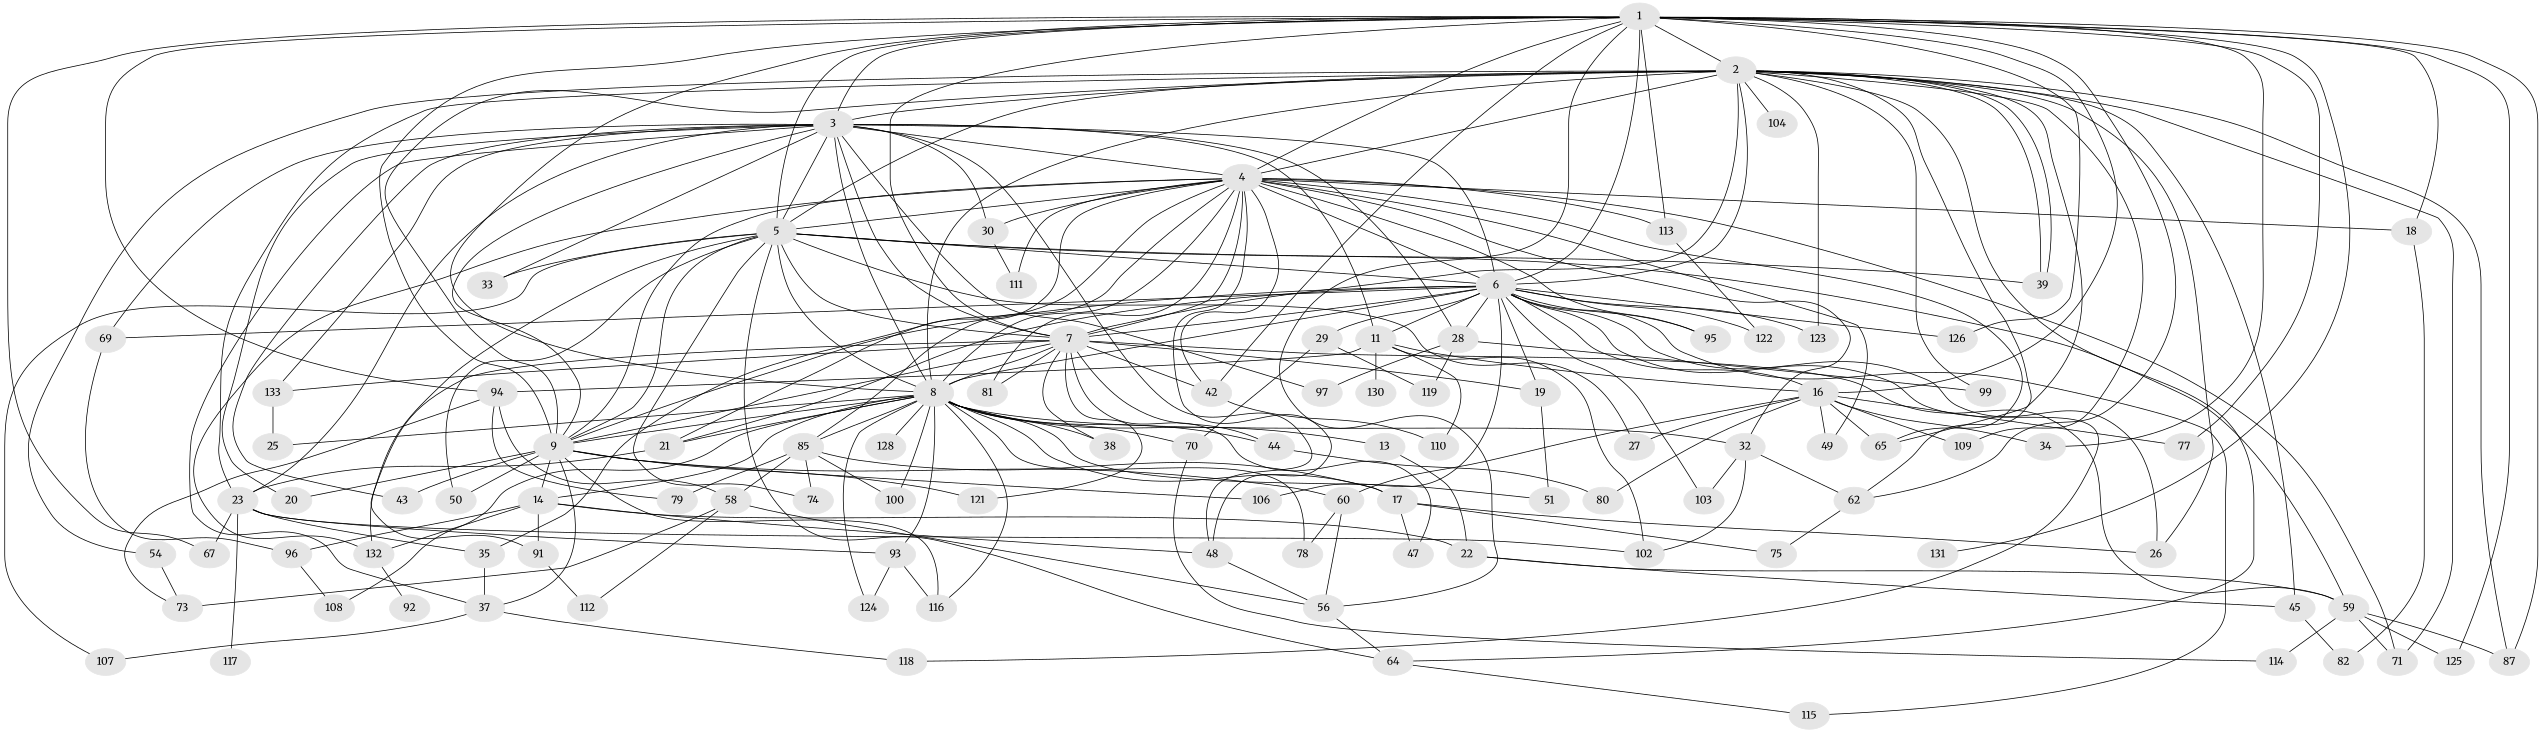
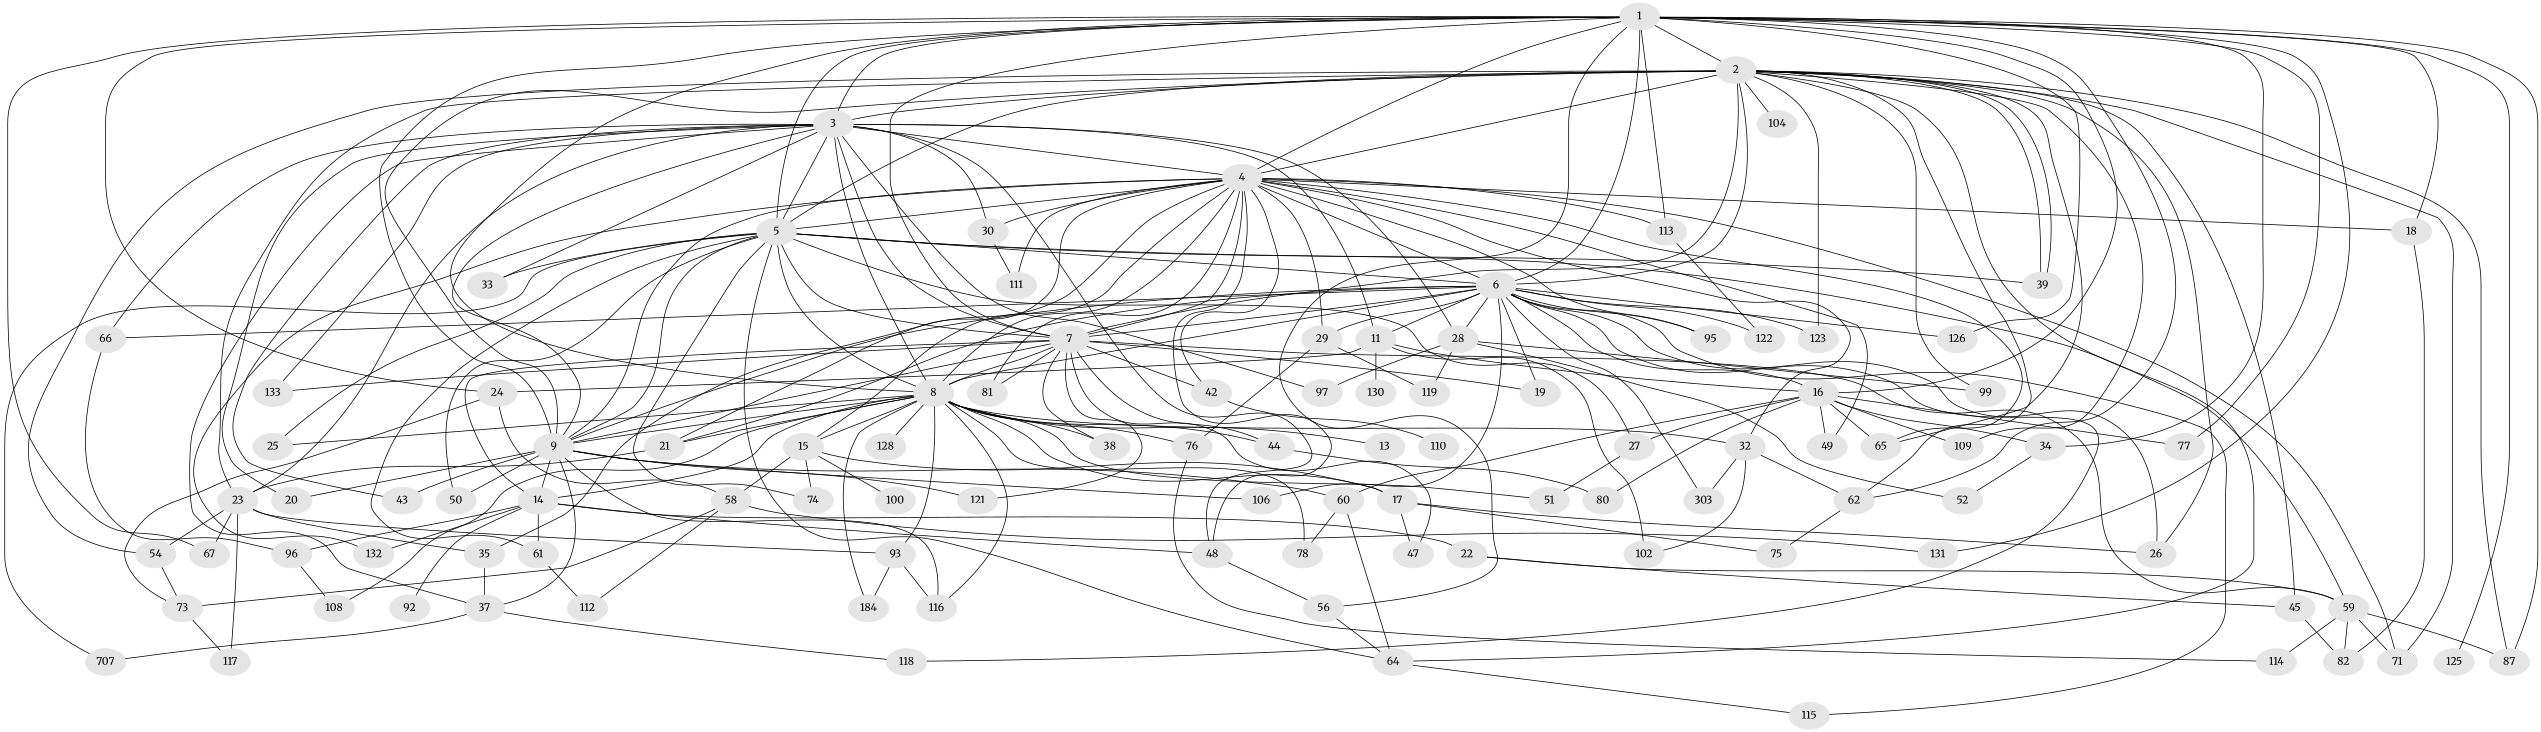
edge "2" -- "8": removed
edge "3" -- "6": removed
edge "1" -- "42": removed
edge "4" -- "29": added
node "69": label "69" -> "66"
edge "7" -- "132": now "7" -- "14"
edge "11" -- "110": removed
node "94": label "94" -> "24"
edge "133" -- "25": now "5" -- "25"
edge "19" -- "51": now "27" -- "51"
node "85": label "85" -> "15"
node "70": label "70" -> "76"
edge "8" -- "100": removed
edge "13" -- "22": removed
node "79": removed
node "103": label "103" -> "303"
node "52": added
edge "23" -- "102": now "23" -- "54"
node "91": label "91" -> "61"
edge "60" -- "56": now "60" -- "64"
edge "58" -- "56": now "58" -- "131"
edge "132" -- "92": now "14" -- "92"
node "124": label "124" -> "184"
edge "73" -- "117": added
edge "59" -- "125": now "59" -- "82"
node "107": label "107" -> "707"
